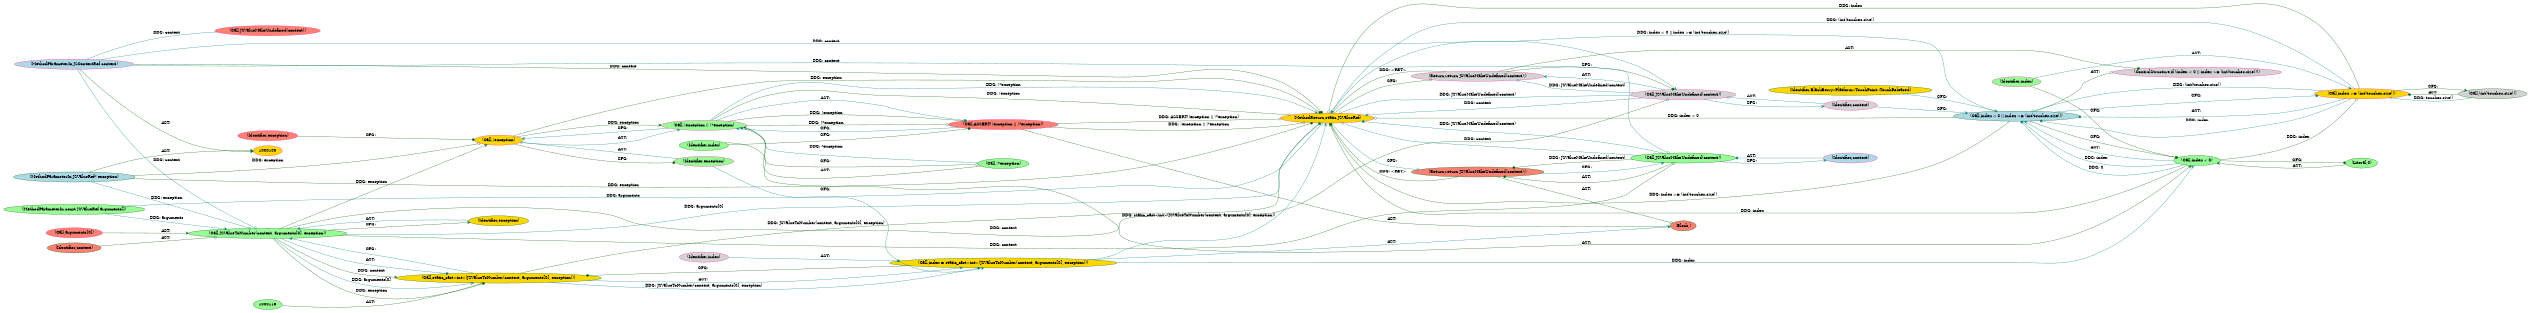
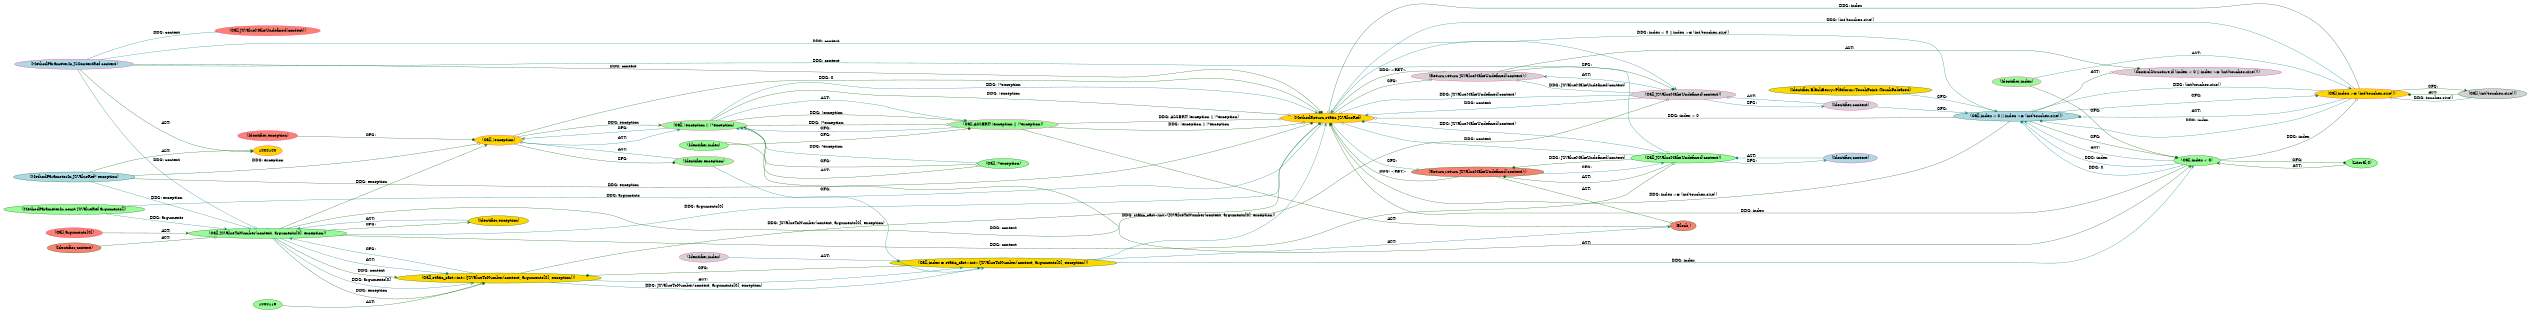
edge "(Call,!exception)" -> "(MethodReturn,static JSValueRef)": label "DDG: exception" -> "DDG: 0"
node "(Call,ASSERT(!exception || !*exception))": fillcolor salmon -> palegreen
